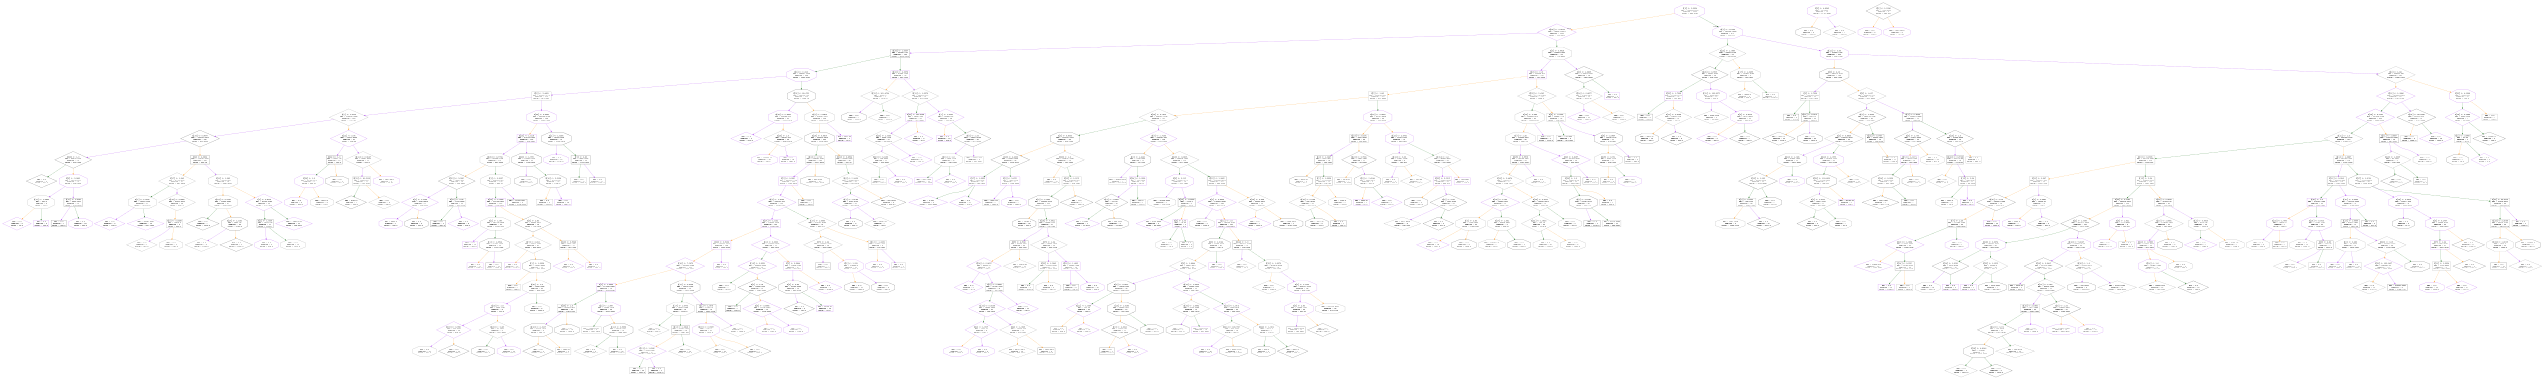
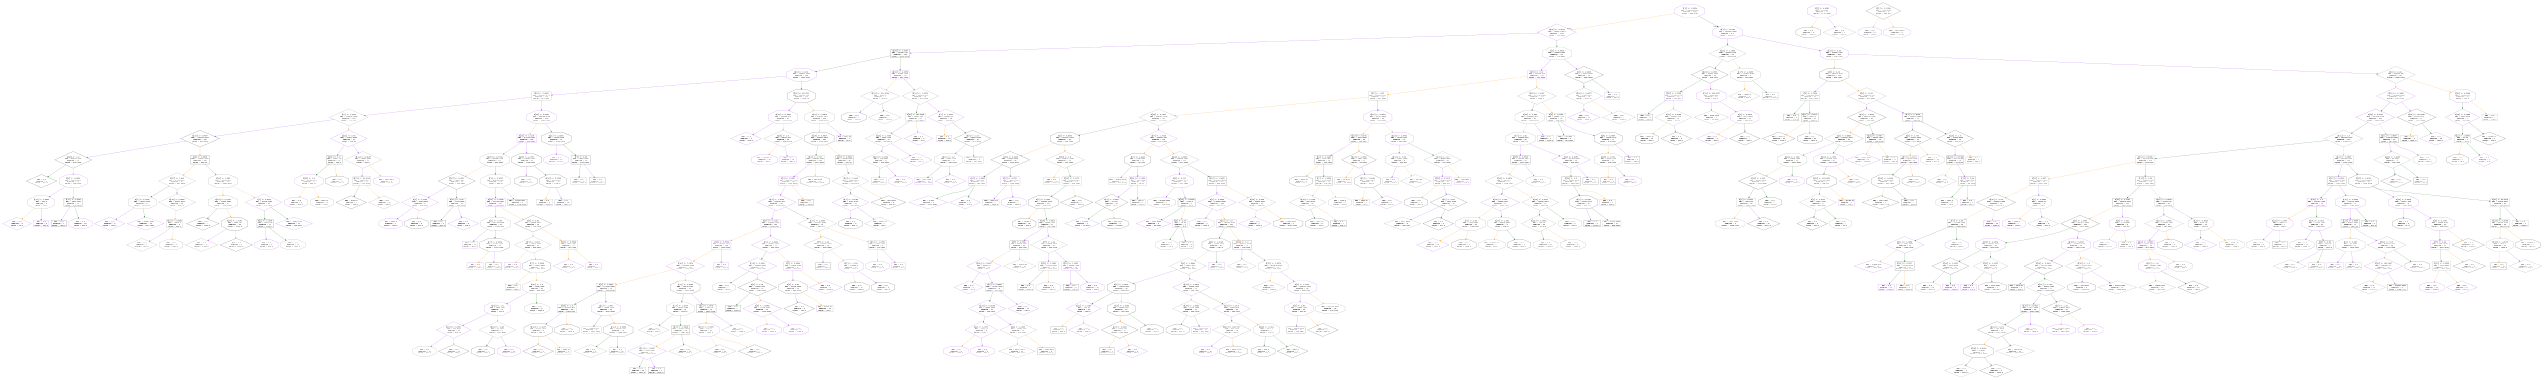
node "mse = 2174.4844 samples = 8 value = 137.625": added
edge "X[4] <= 2.83 mse = 25560.0499 samples = 19 value = 643.0526" -> "mse = 23134.41 samples = 10 value = 533.3": color darkgreen -> darkorange
